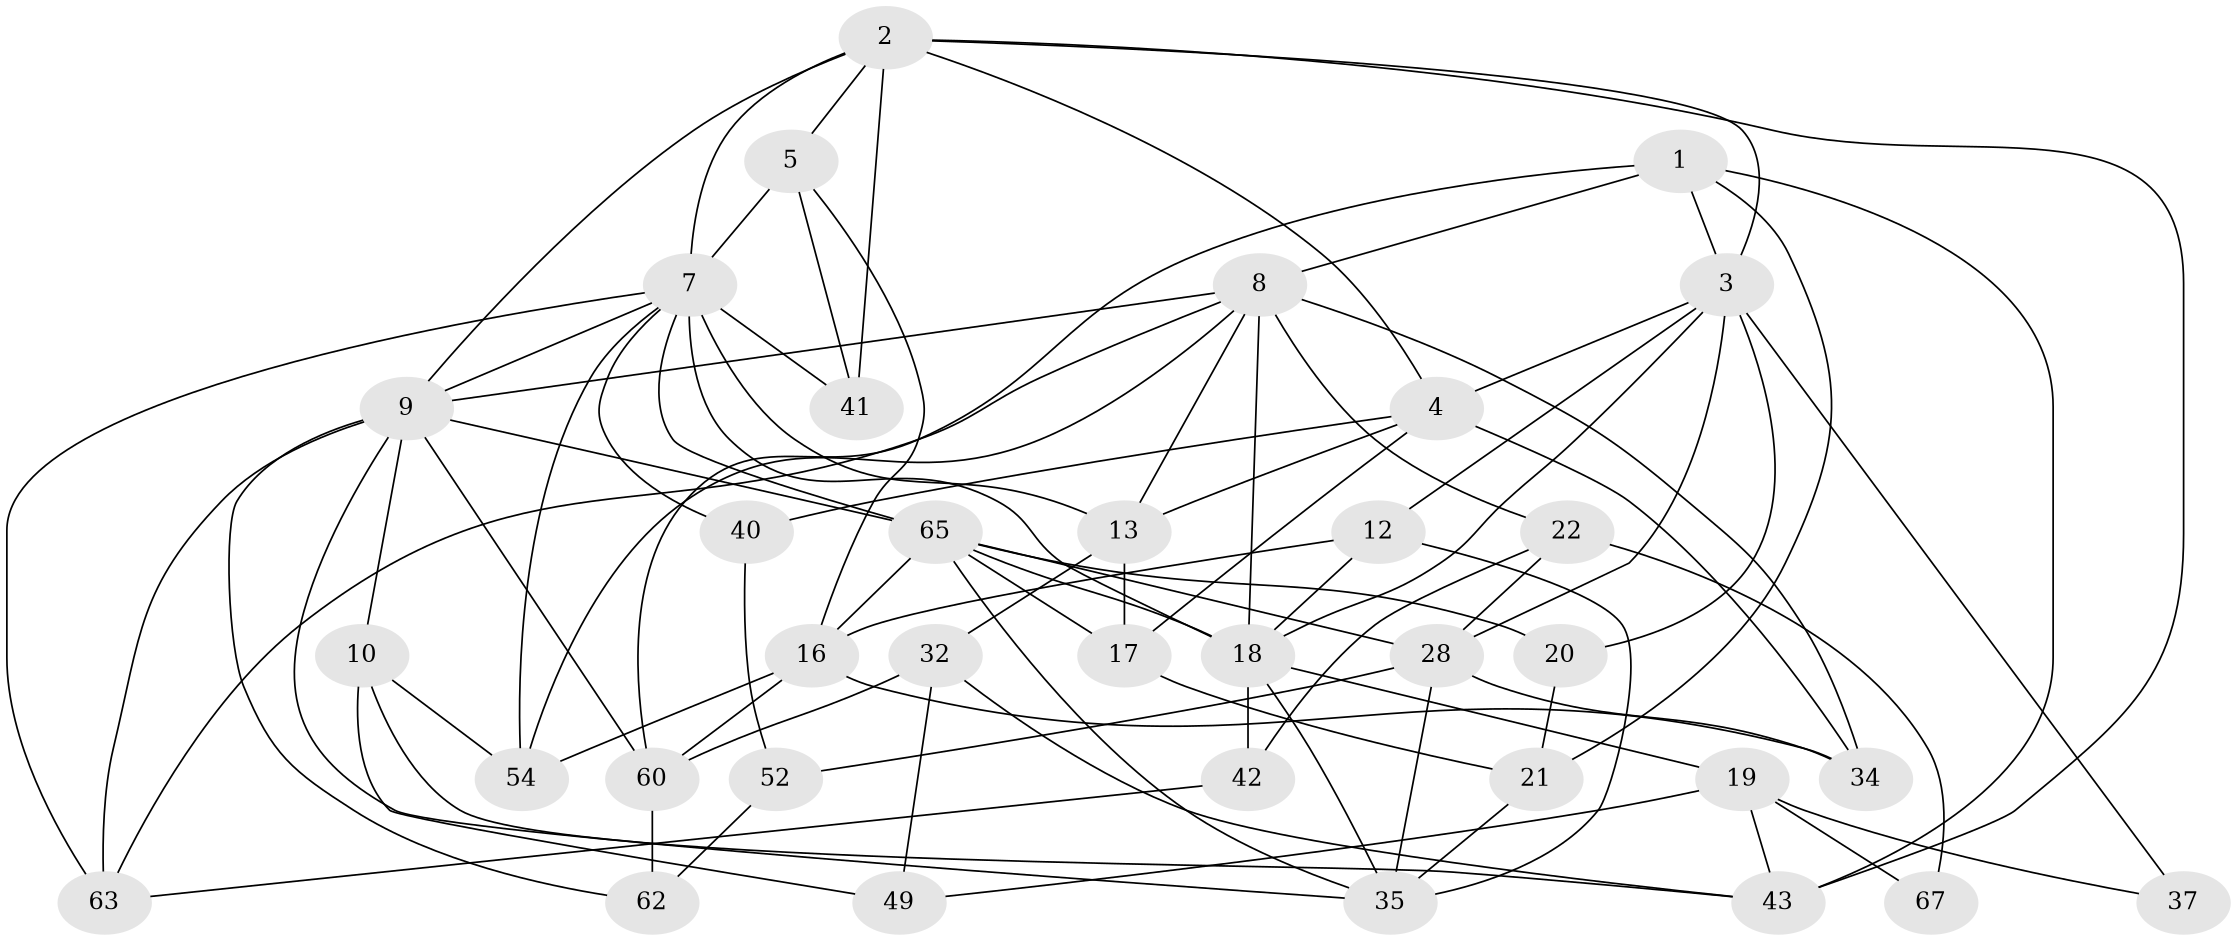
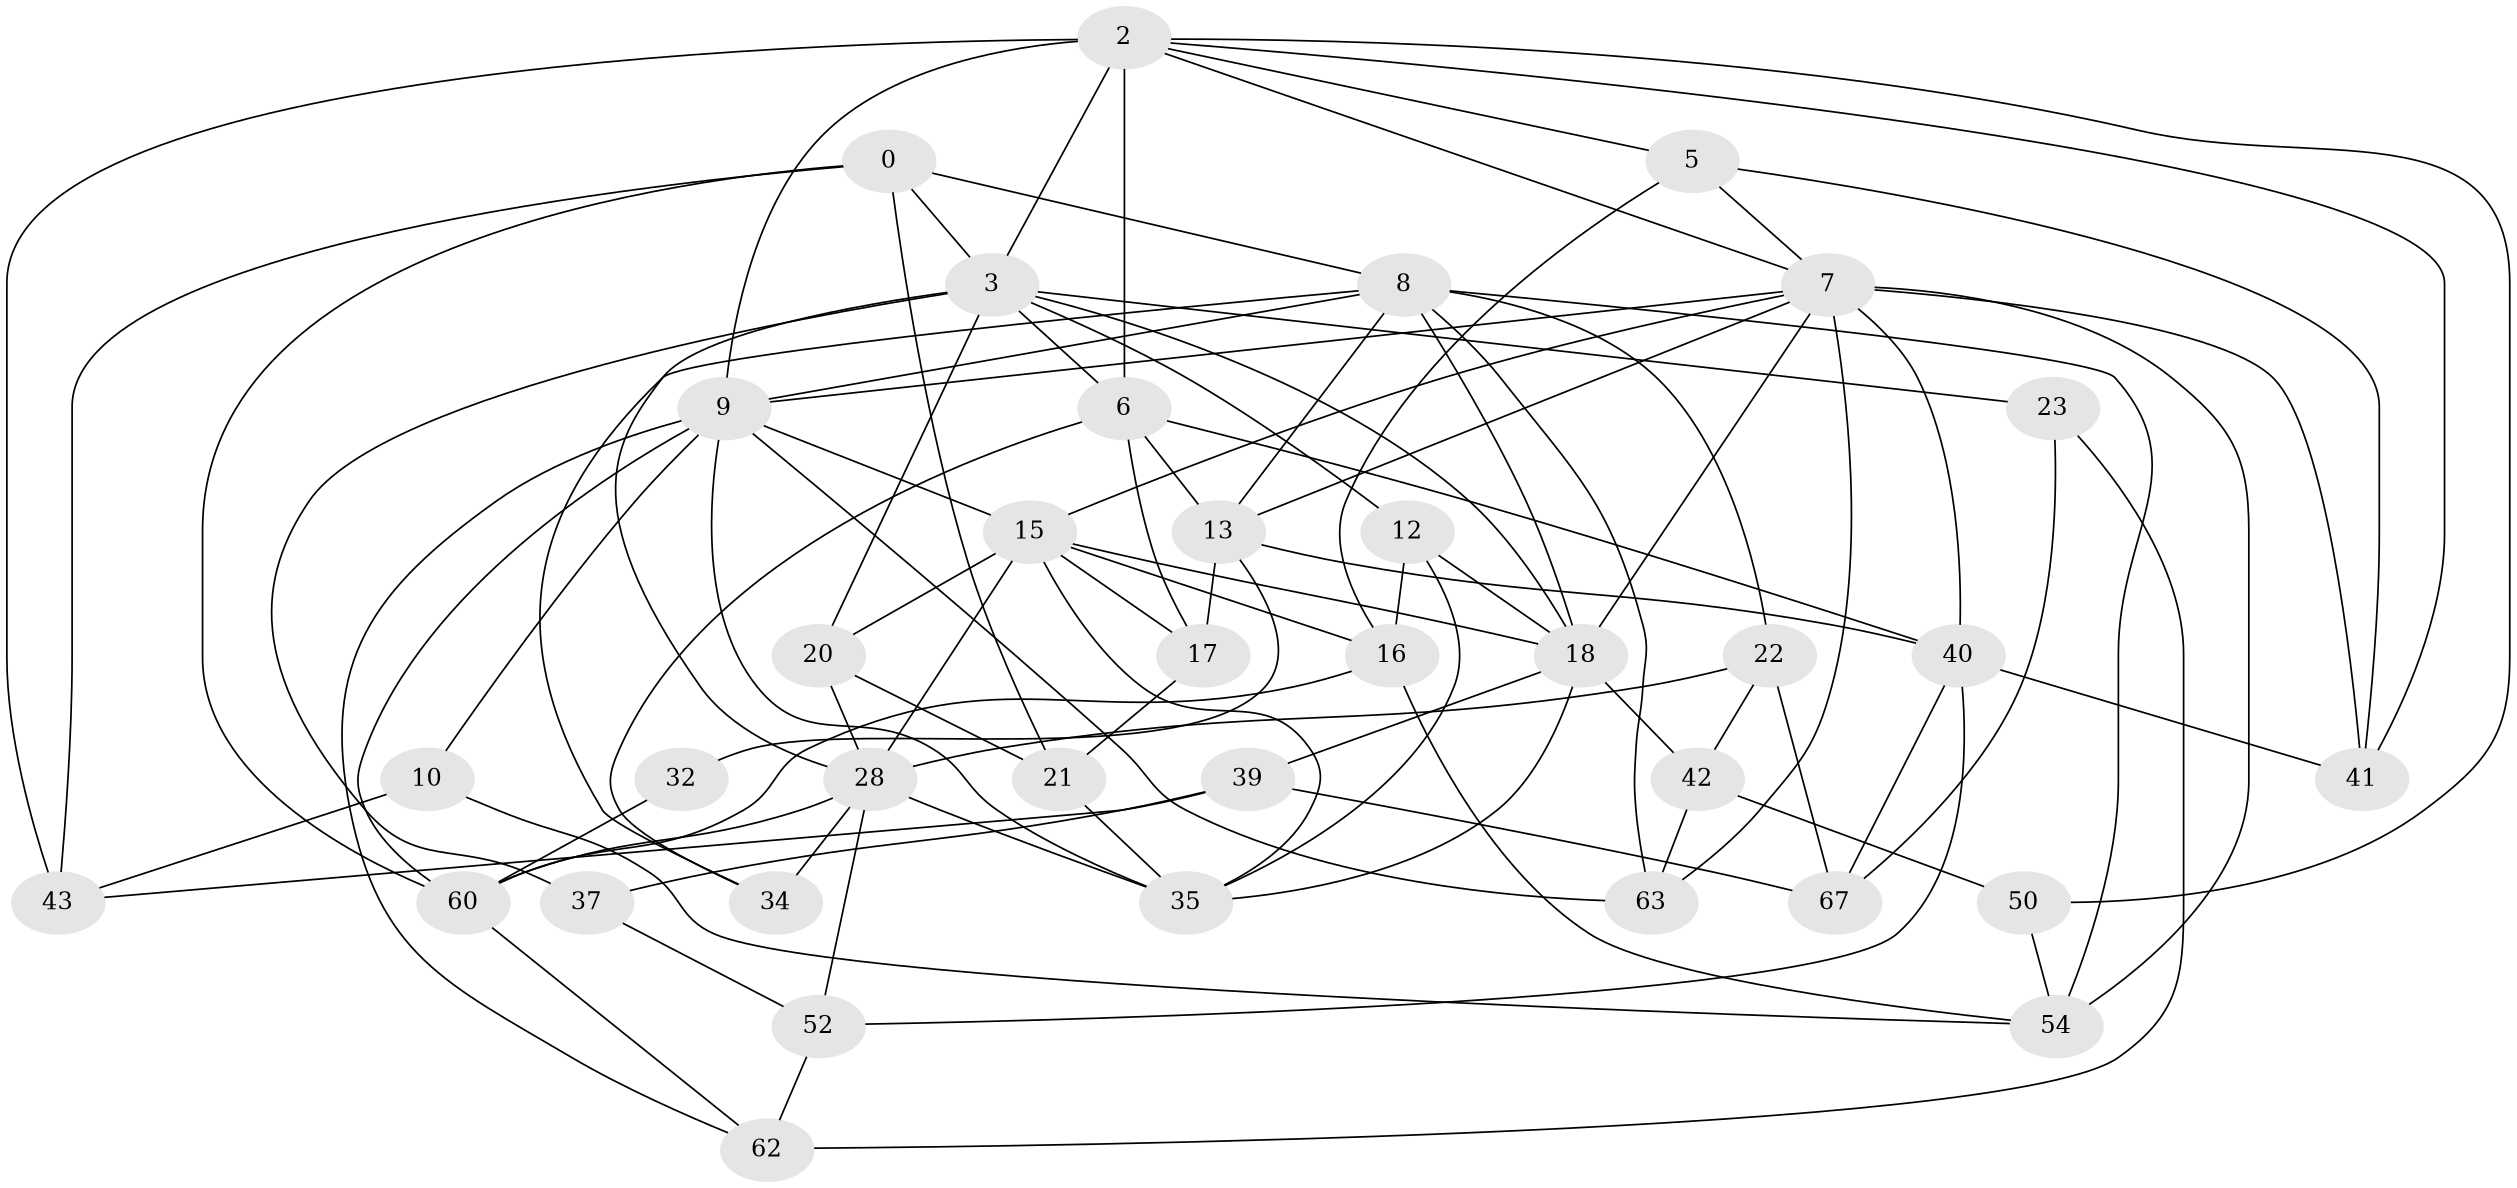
node "1": label "1" -> "0"
node "4": label "4" -> "6"
node "23": added
node "65": label "65" -> "15"
edge "13" -- "40": added
edge "20" -- "28": added
edge "16" -- "34": removed
edge "40" -- "41": added
node "19": label "19" -> "39"
edge "40" -- "67": added
edge "28" -- "60": added
edge "32" -- "43": removed
node "49": removed
node "50": added
edge "37" -- "52": added
